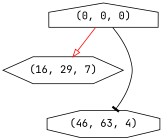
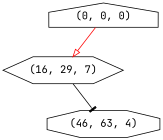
edge "(0, 0, 0)" -> "(46, 63, 4)": now "(16, 29, 7)" -> "(46, 63, 4)"
